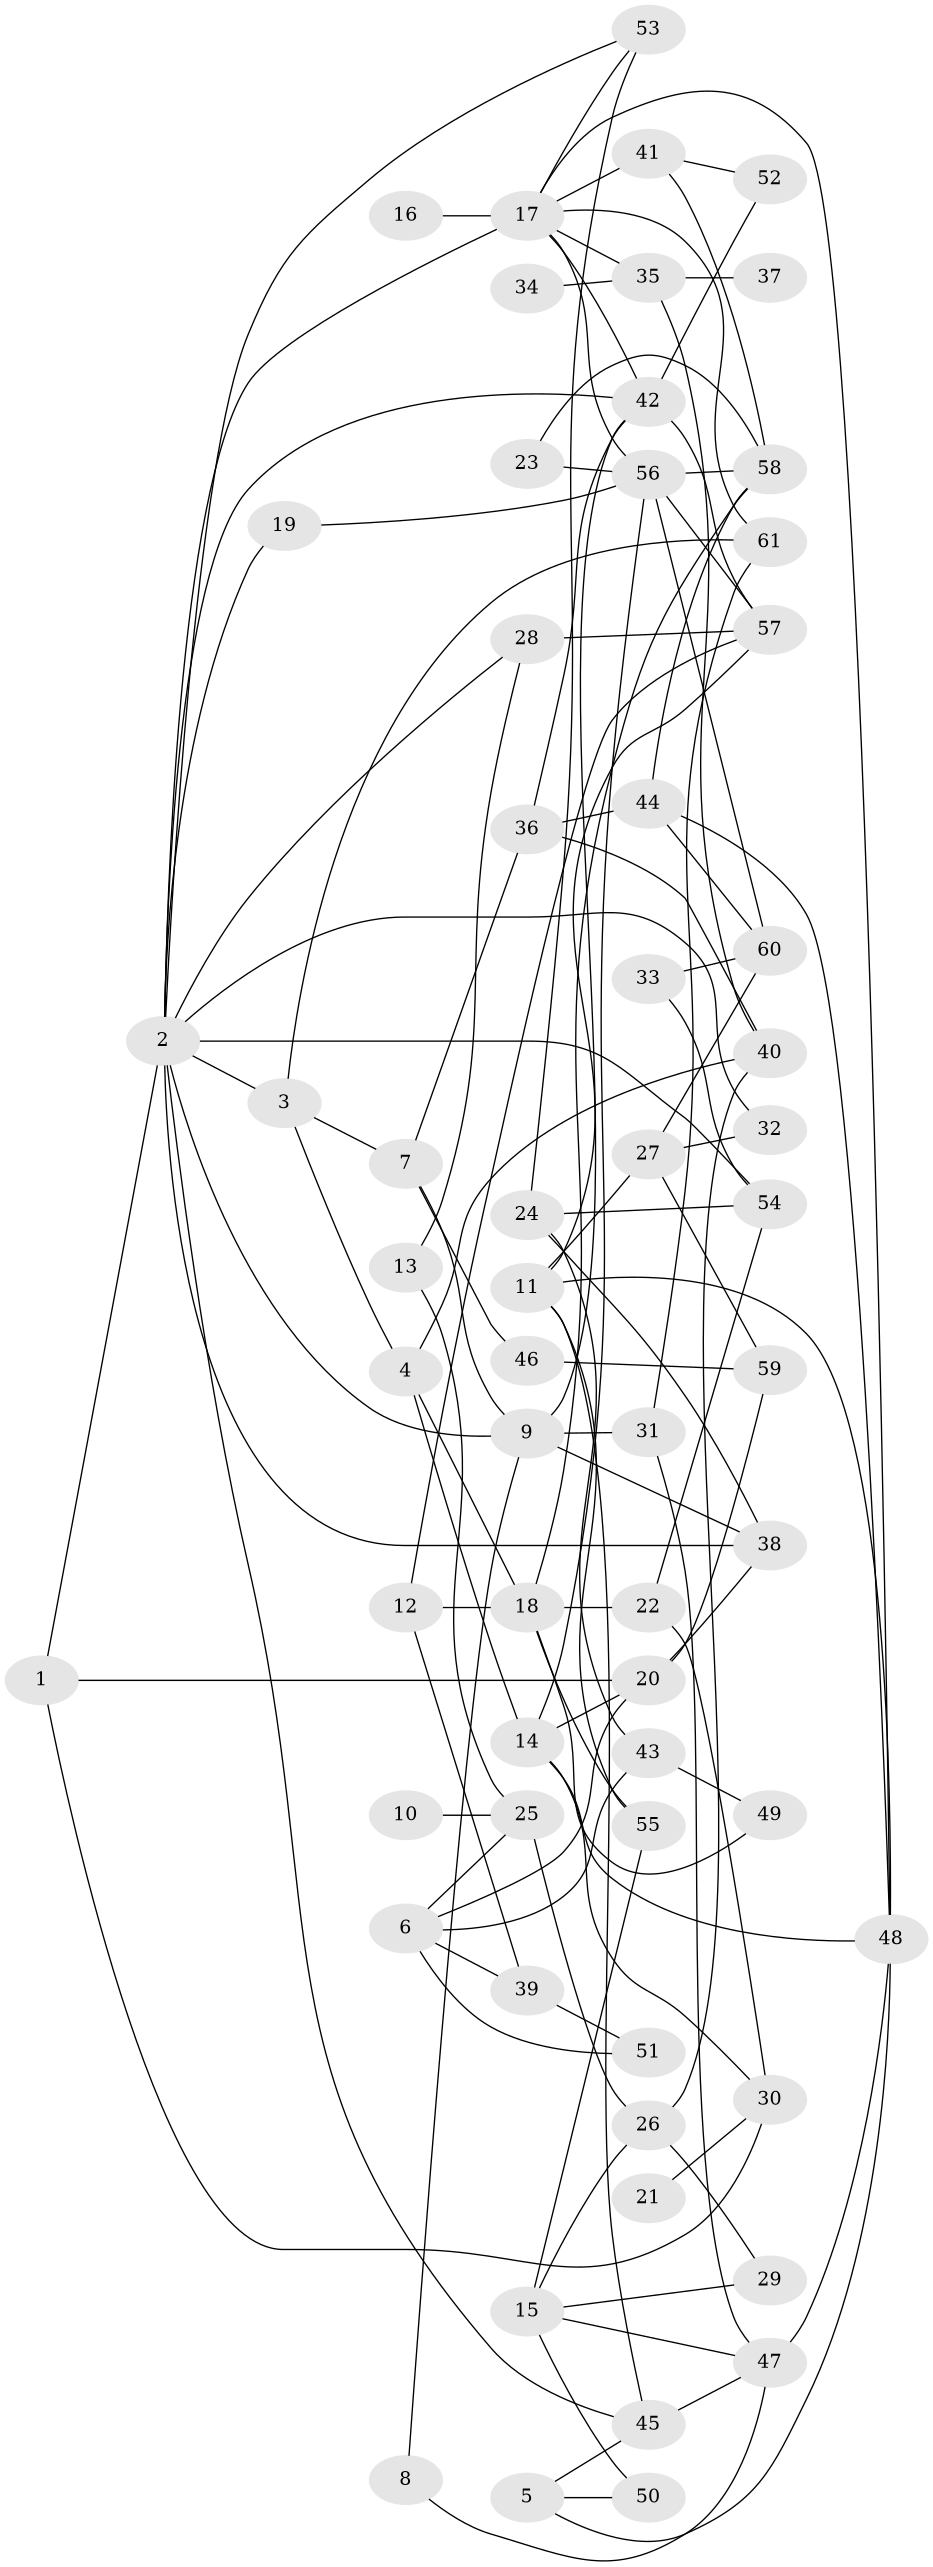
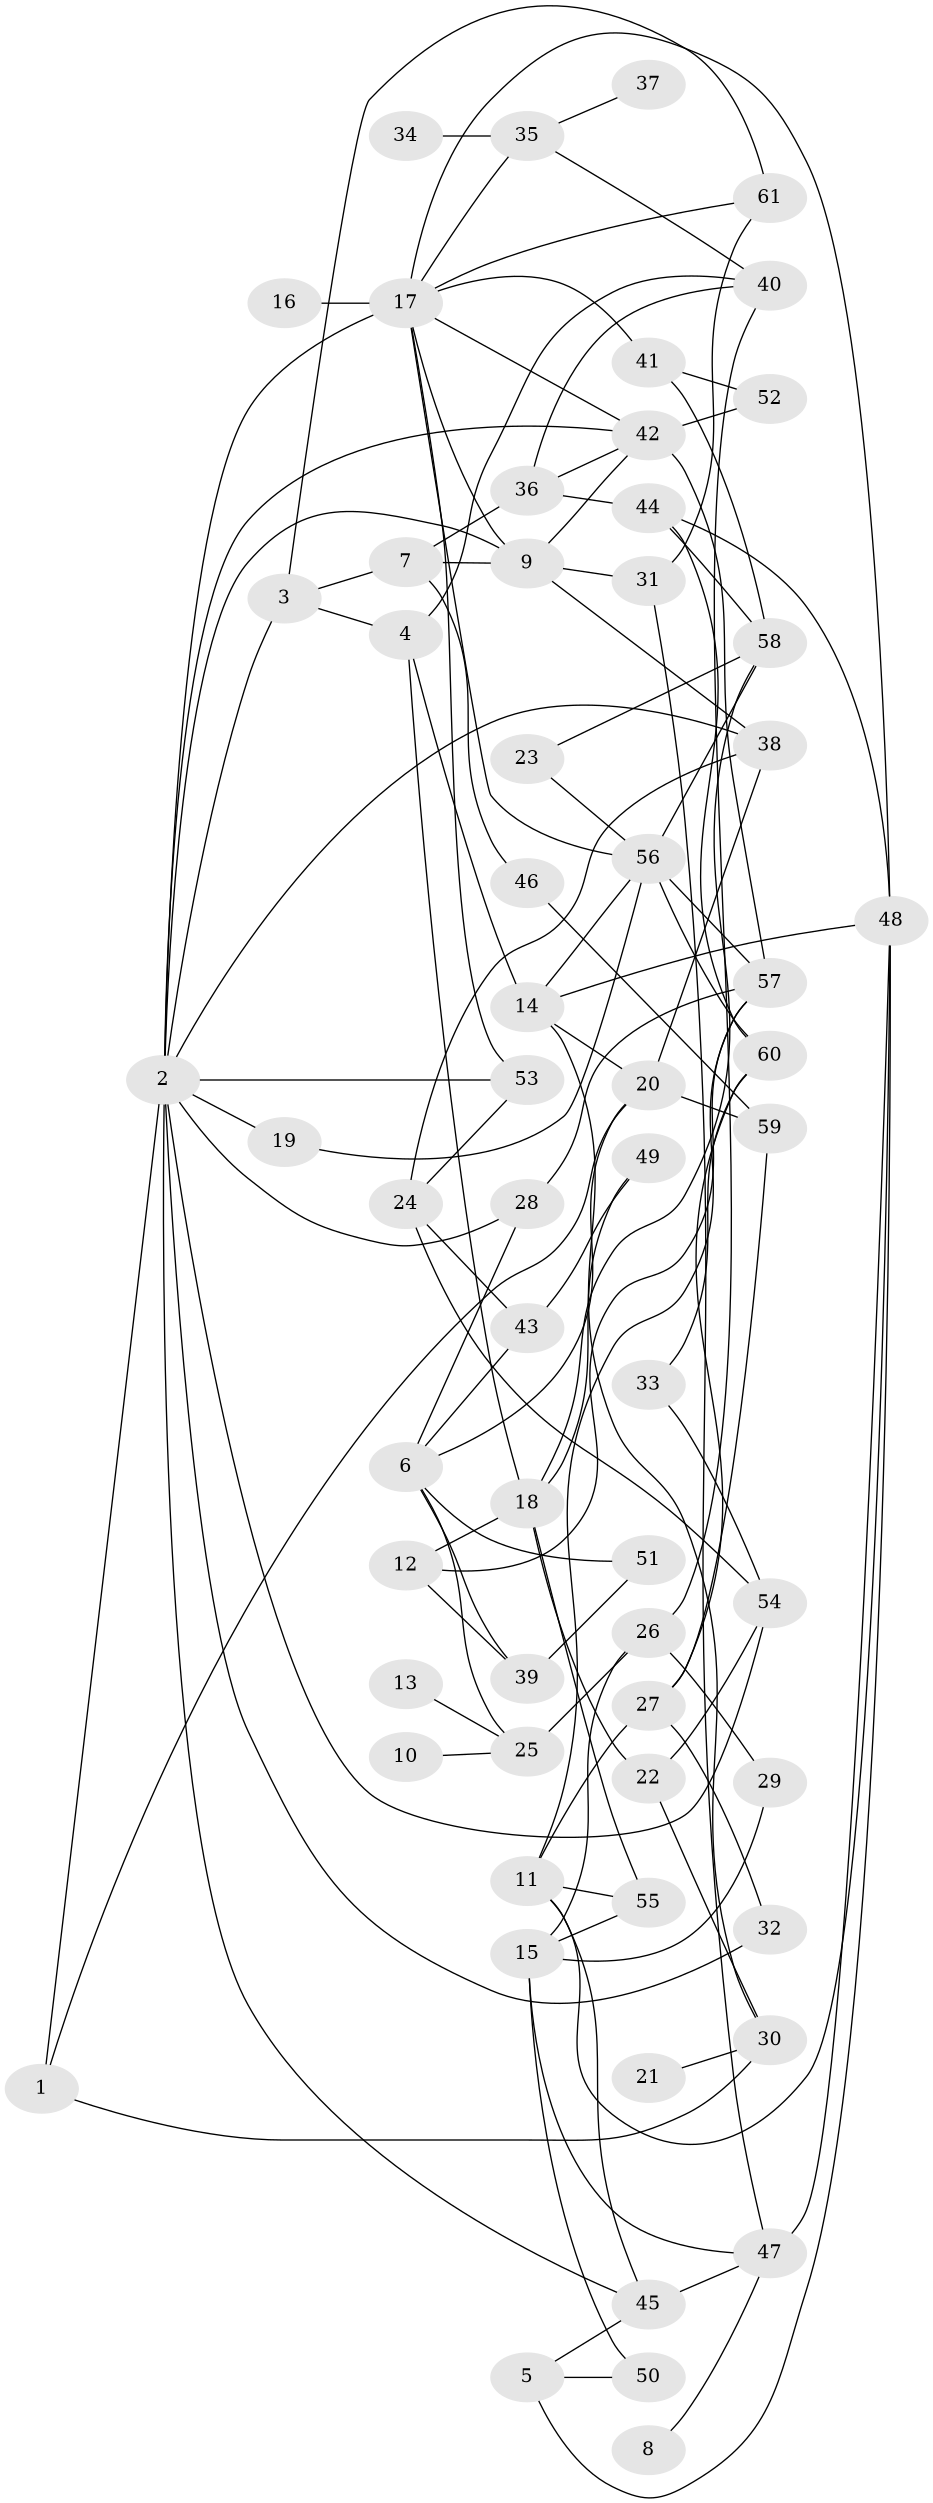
edge "28" -- "13": now "28" -- "6"
edge "9" -- "8": now "9" -- "17"
